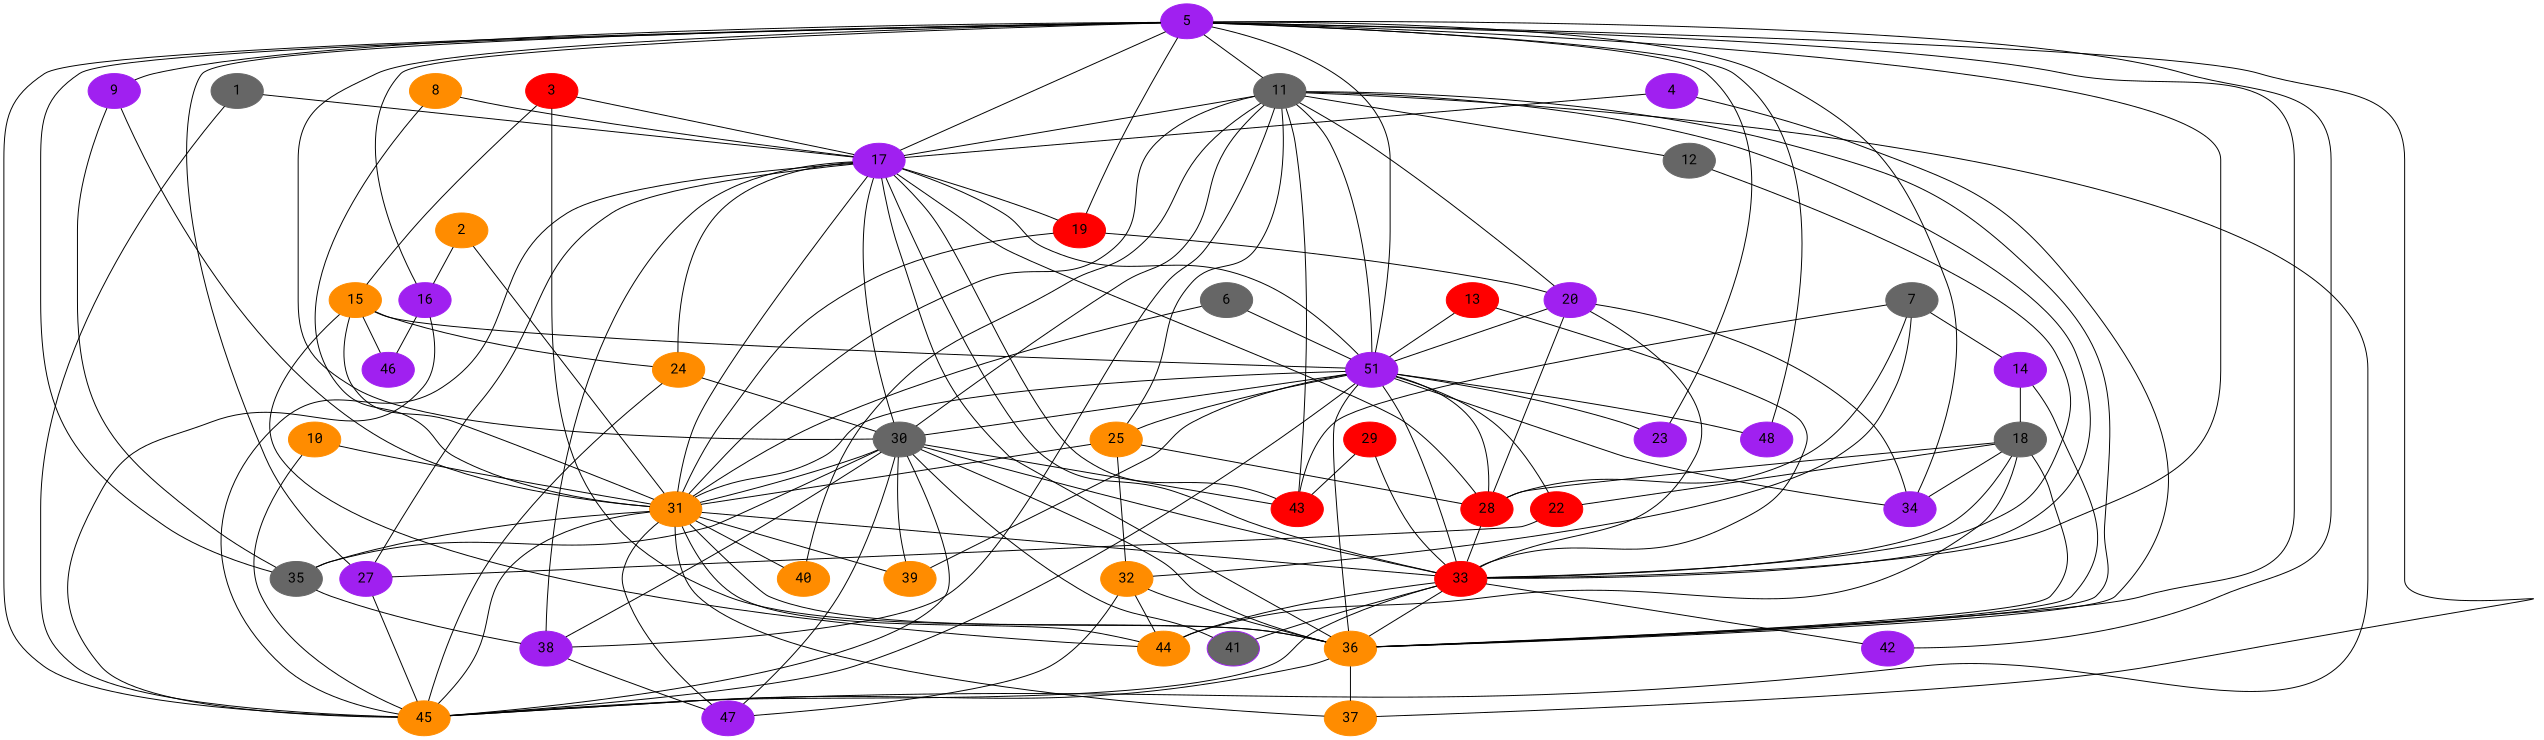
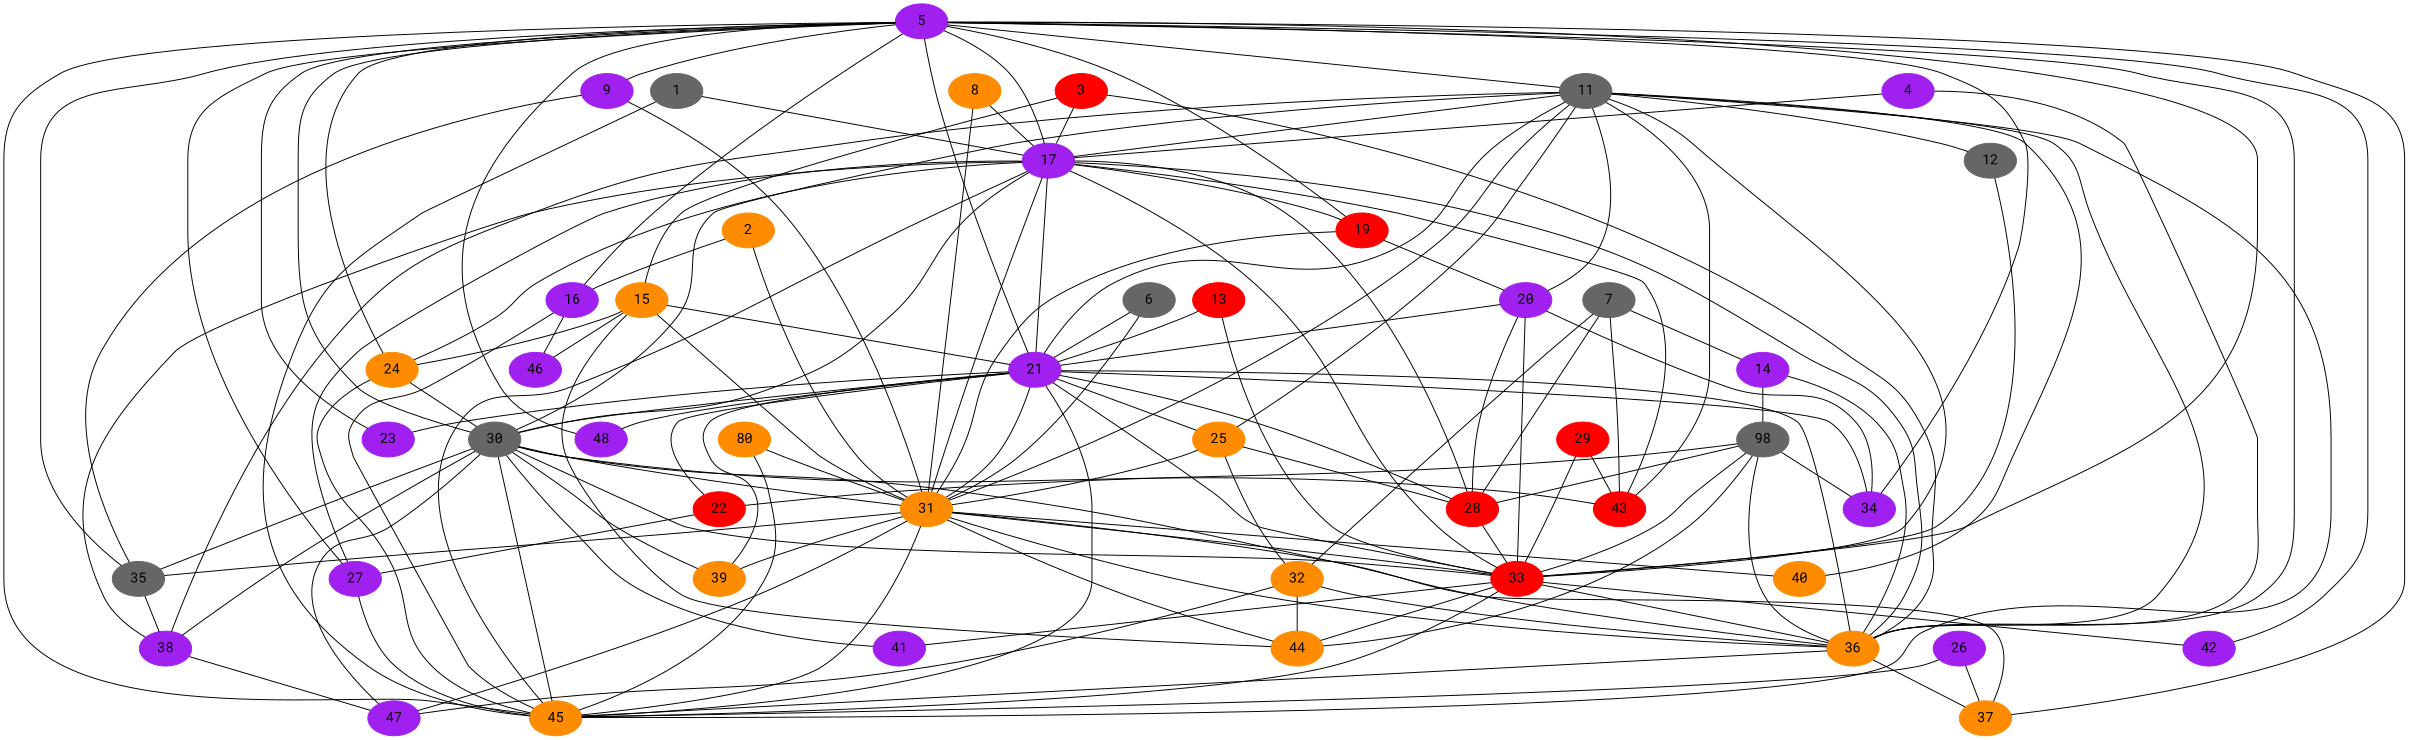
edge "5" -- "24": added
node "51": label "51" -> "21"
node "10": label "10" -> "80"
node "18": label "18" -> "98"
node "41": fillcolor gray40 -> purple
node "26": added
